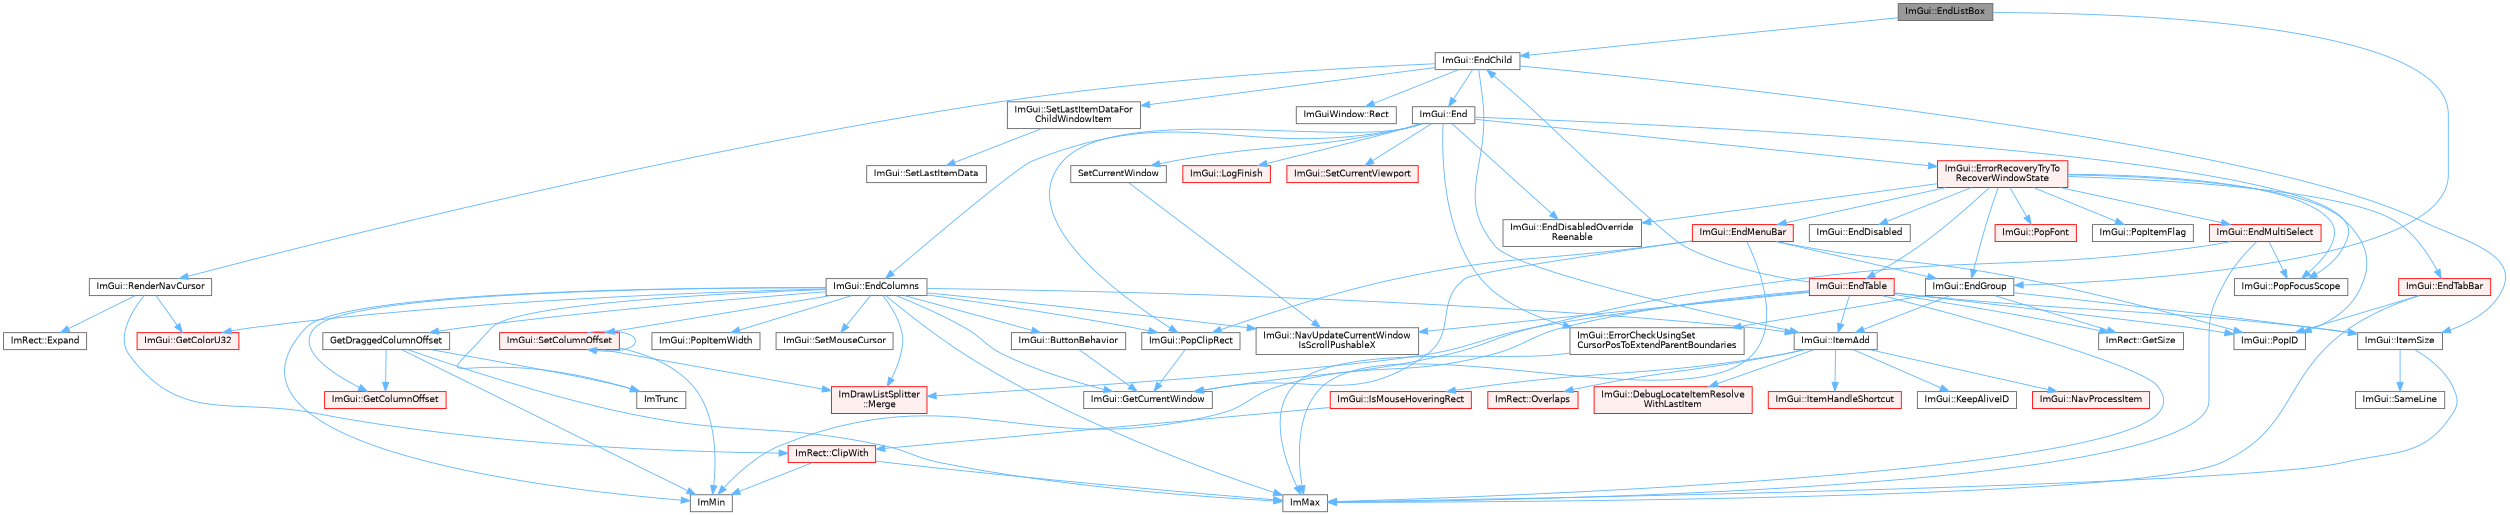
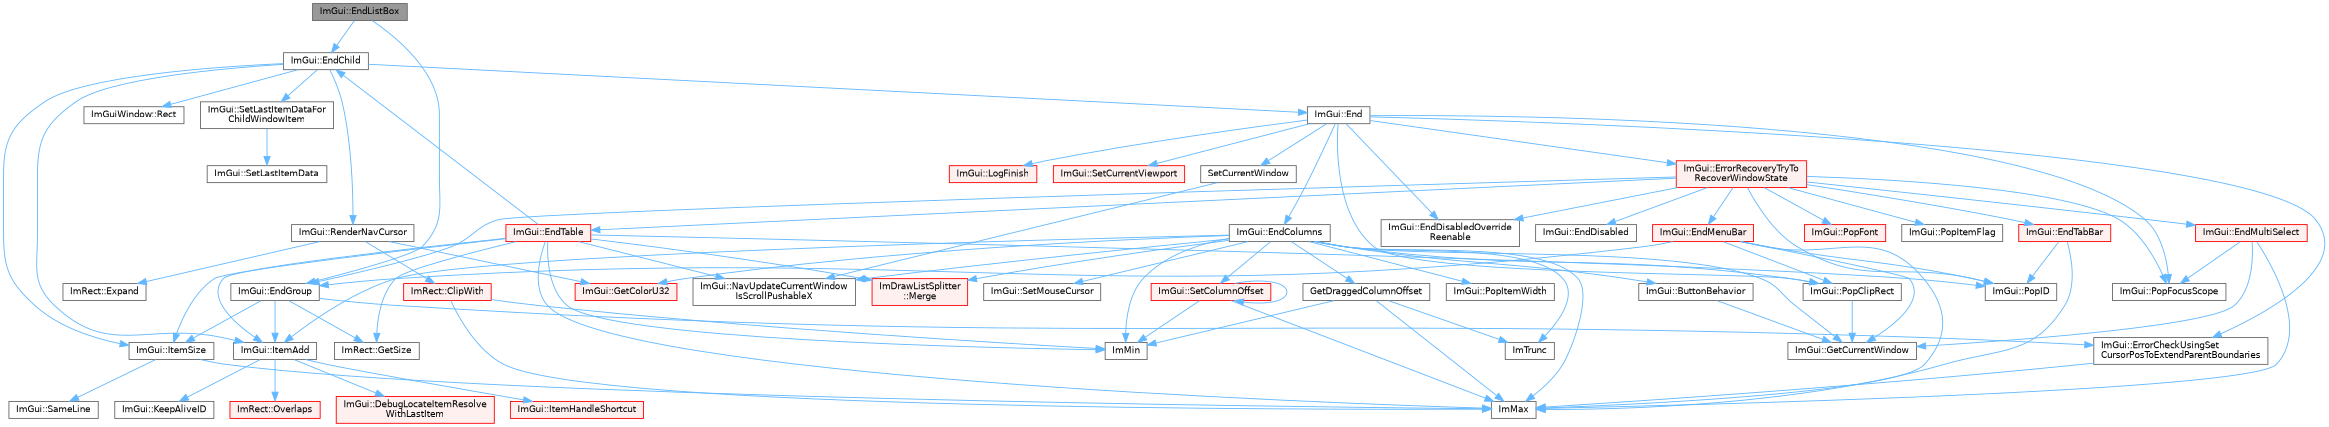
edge "ImGui::SetColumnOffset" -> "ImDrawListSplitter ::Merge": now "ImGui::SetColumnOffset" -> "ImMax"
node "ImGui::GetColumnOffset": removed
node "ImGui::IsMouseHoveringRect": removed
node "ImGui::NavProcessItem": removed
